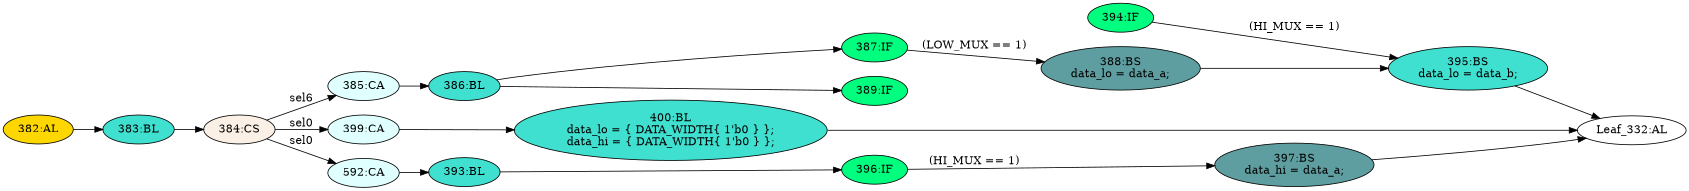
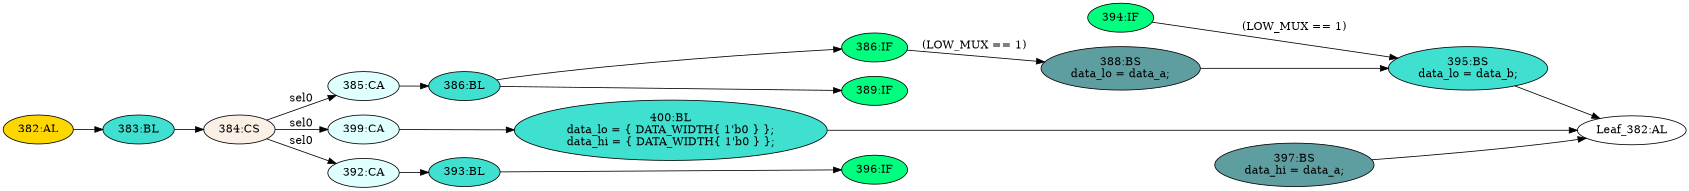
edge "394:IF" -> "395:BS data_lo = data_b;": label "(HI_MUX == 1)" -> "(LOW_MUX == 1)"
node "387:IF": label "387:IF" -> "386:IF"
edge "384:CS" -> "385:CA": label "sel6" -> "sel0"
node "Leaf_332:AL": label "Leaf_332:AL" -> "Leaf_382:AL"
edge "396:IF" -> "397:BS data_hi = data_a;": removed, label "(HI_MUX == 1)"
node "592:CA": label "592:CA" -> "392:CA"
